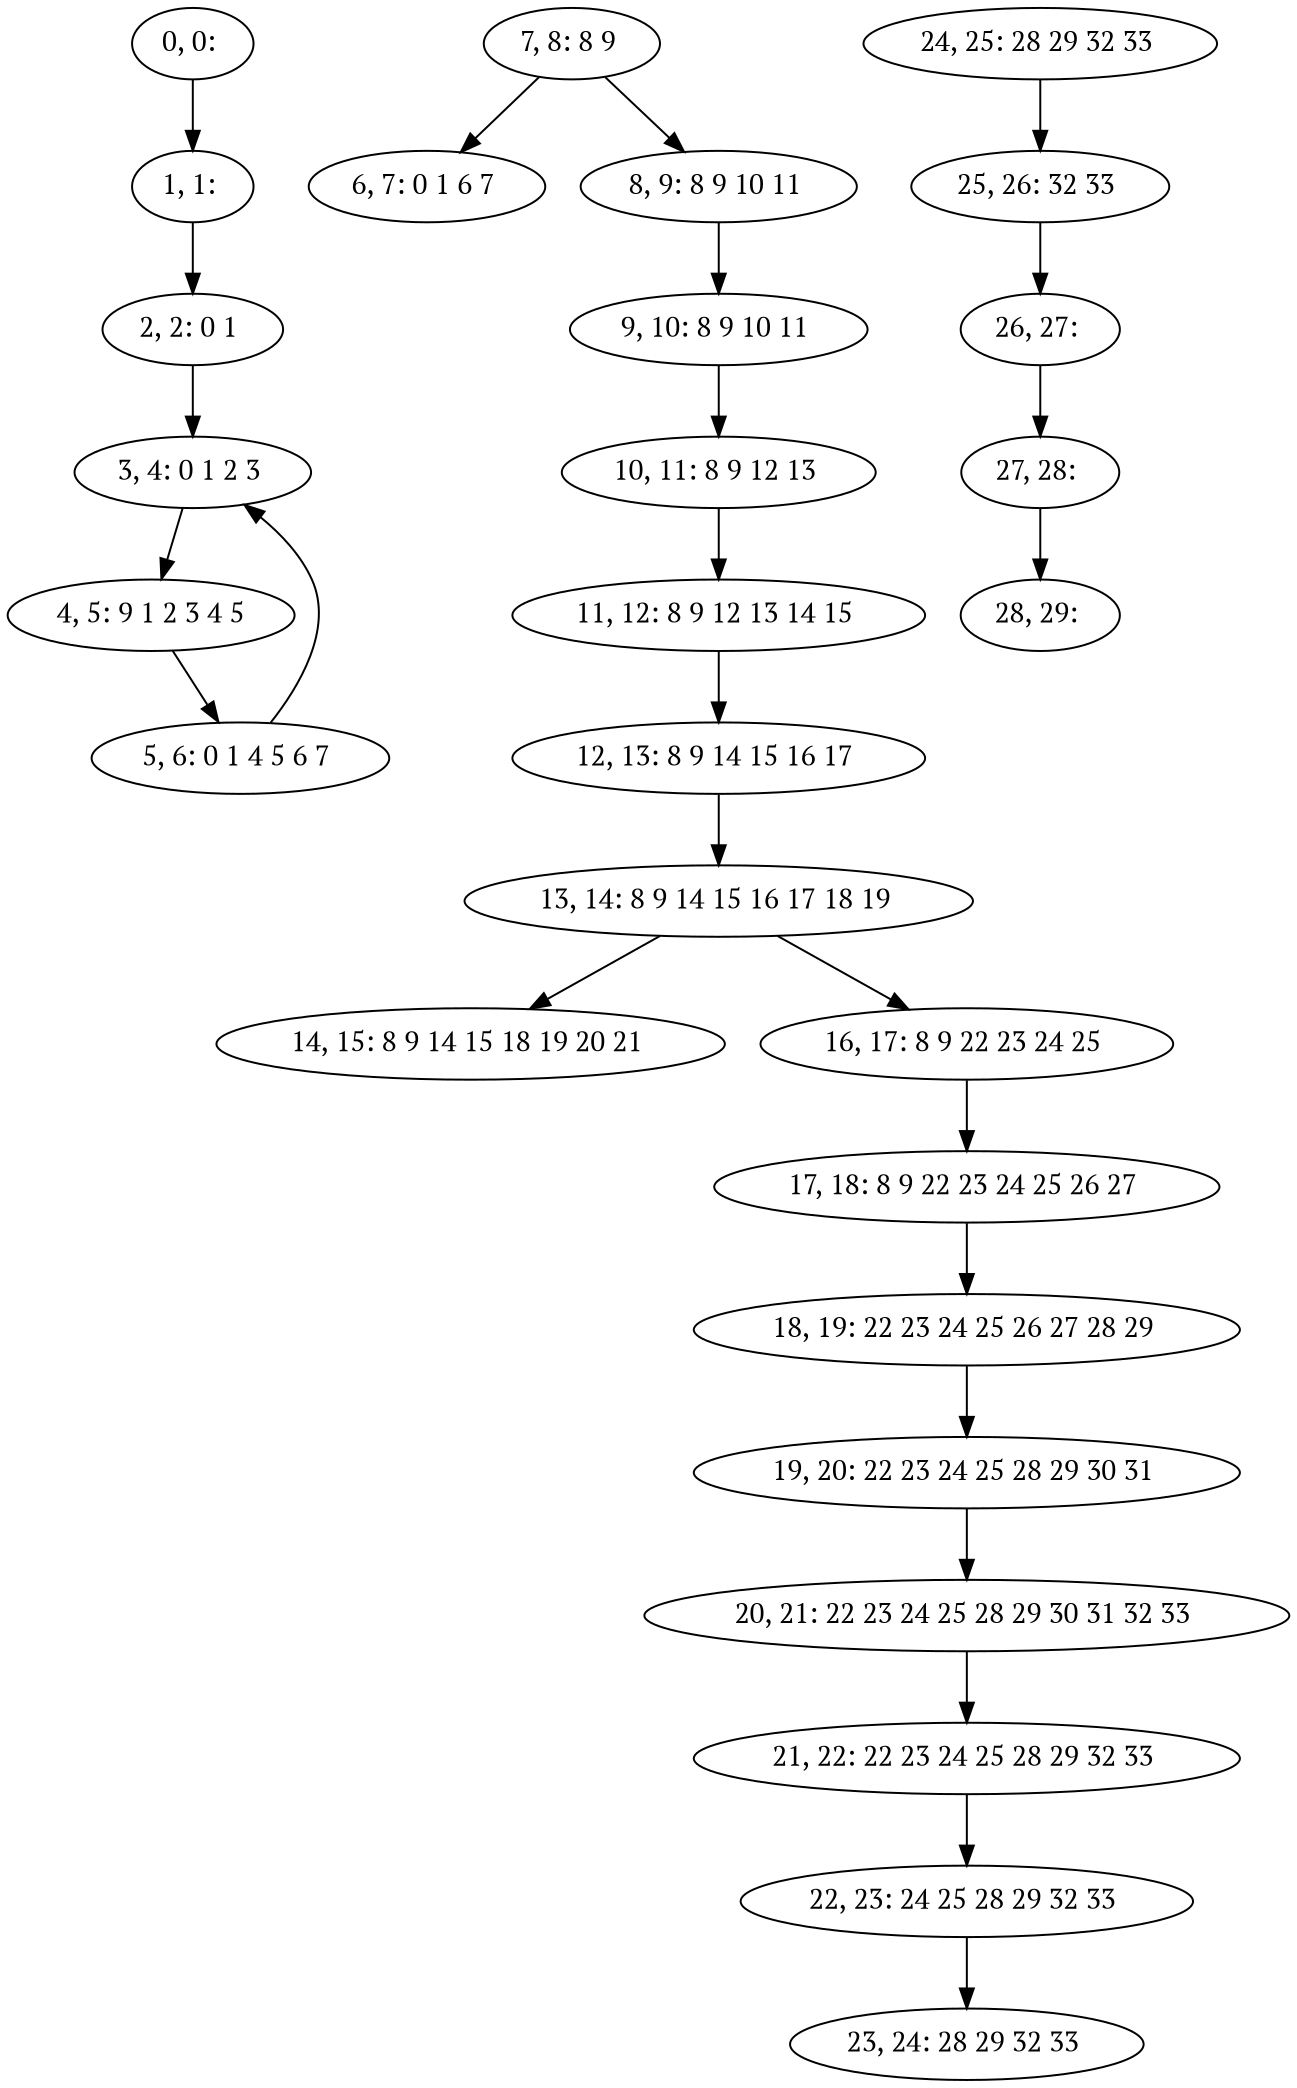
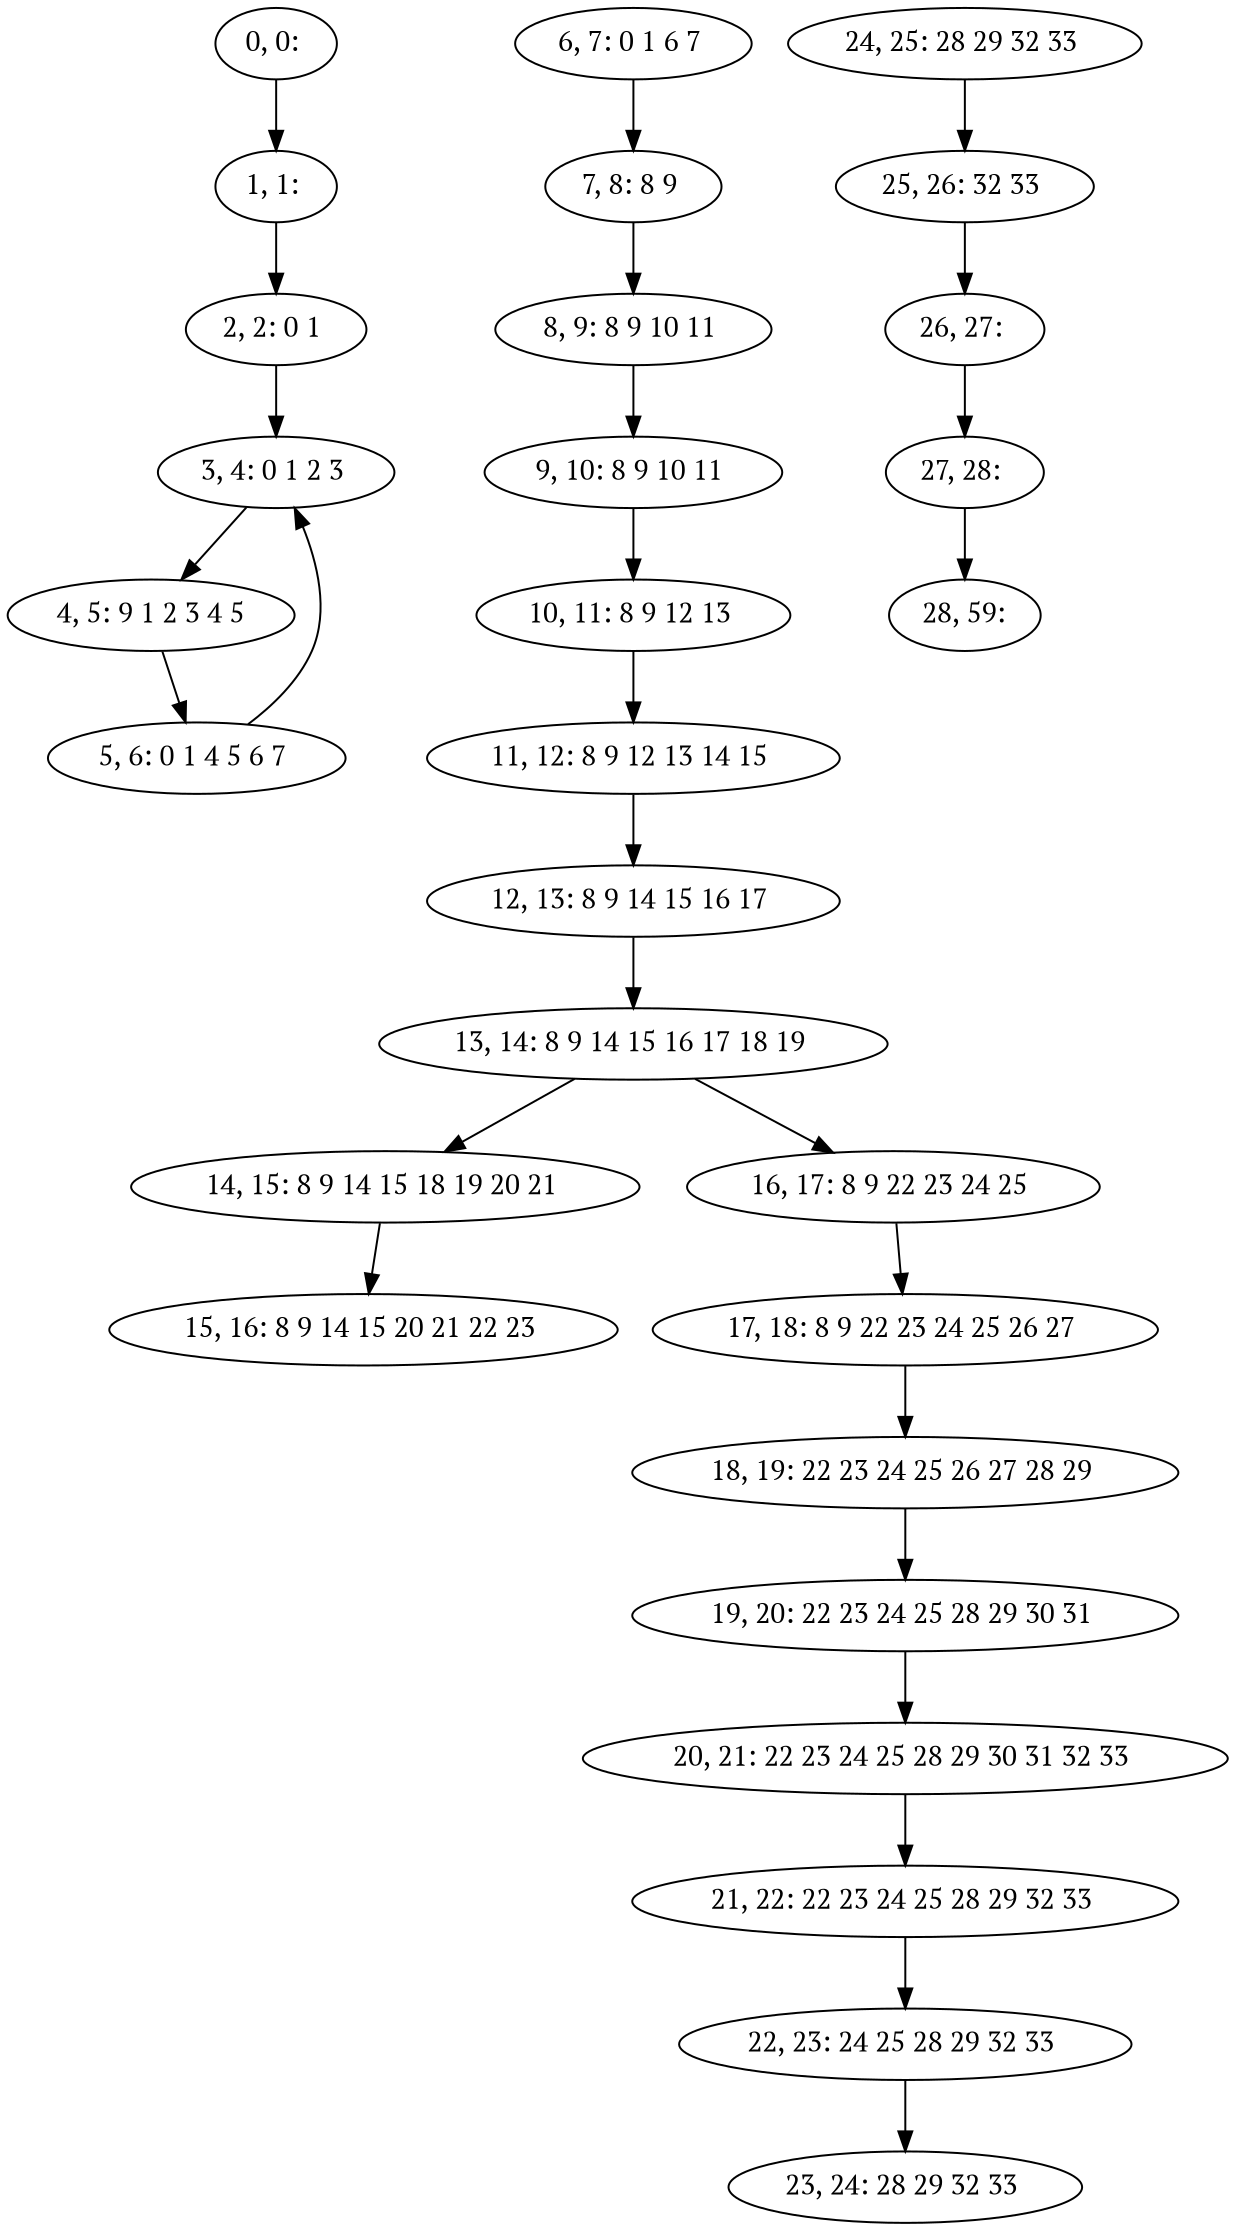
edge "7, 8: 8 9" -> "6, 7: 0 1 6 7": reversed
node "28, 29:": label "28, 29:" -> "28, 59:"
node "15, 16: 8 9 14 15 20 21 22 23": added
